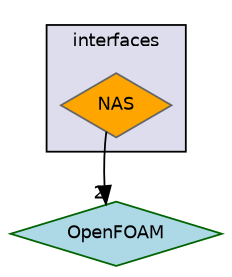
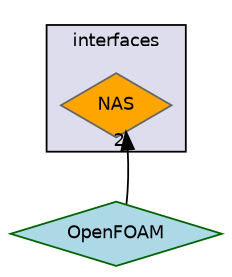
edge "NAS" -> "OpenFOAM": reversed
